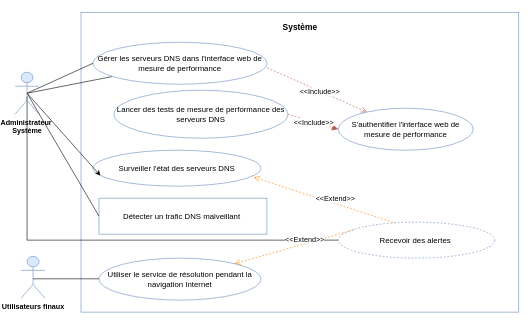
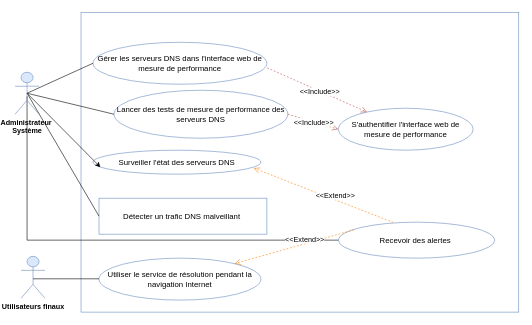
node "Système": removed
edge "Gérer les serveurs DNS dans l'interface web de mesure de performance" -- "Administrateur Système": now "Lancer des tests de mesure de performance des serveurs DNS" -- "Administrateur Système"
edge "Lancer des tests de mesure de performance des serveurs DNS" -> "S'authentifier l'interface web de mesure de performance": arrowhead block -> open
node "Surveiller l'état des serveurs DNS": size 168x36 -> 168x24
node "Recevoir des alertes": style dashed -> solid
